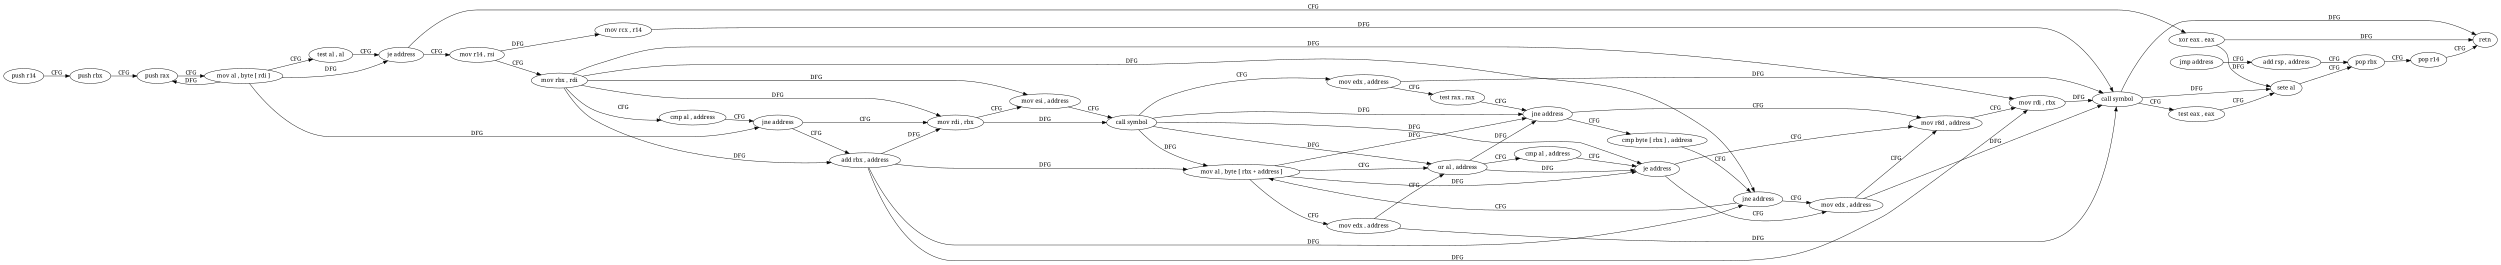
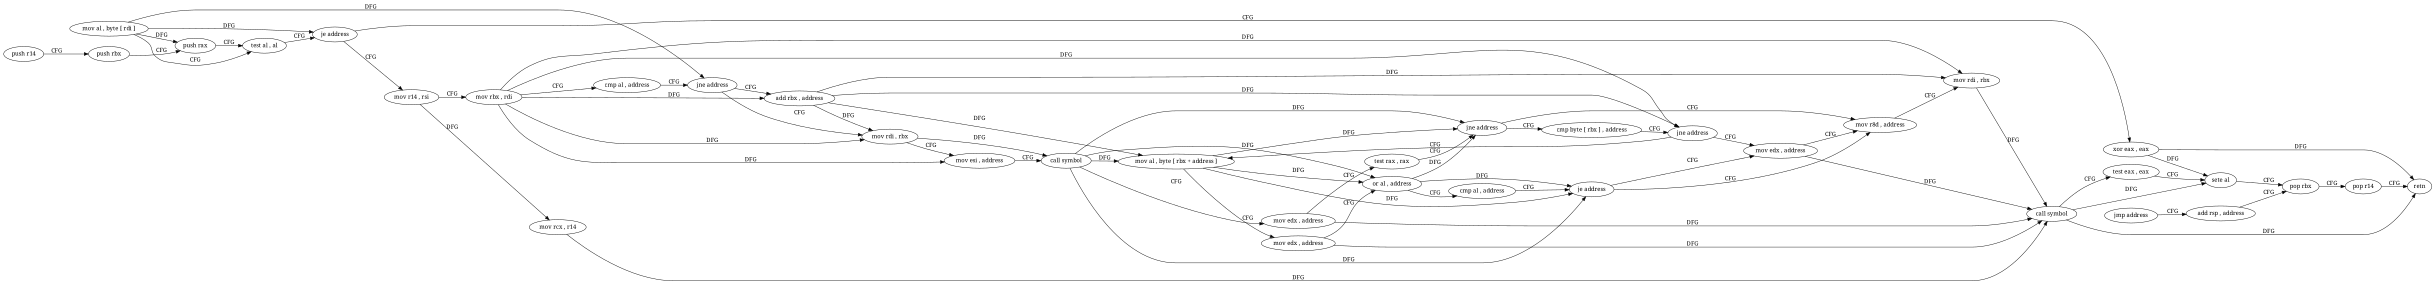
edge "push rax" -> "mov al , byte [ rdi ]": now "push rax" -> "test al , al"
edge "mov al , byte [ rbx + address ]" -> "or al , address": label "CFG" -> "DFG"
